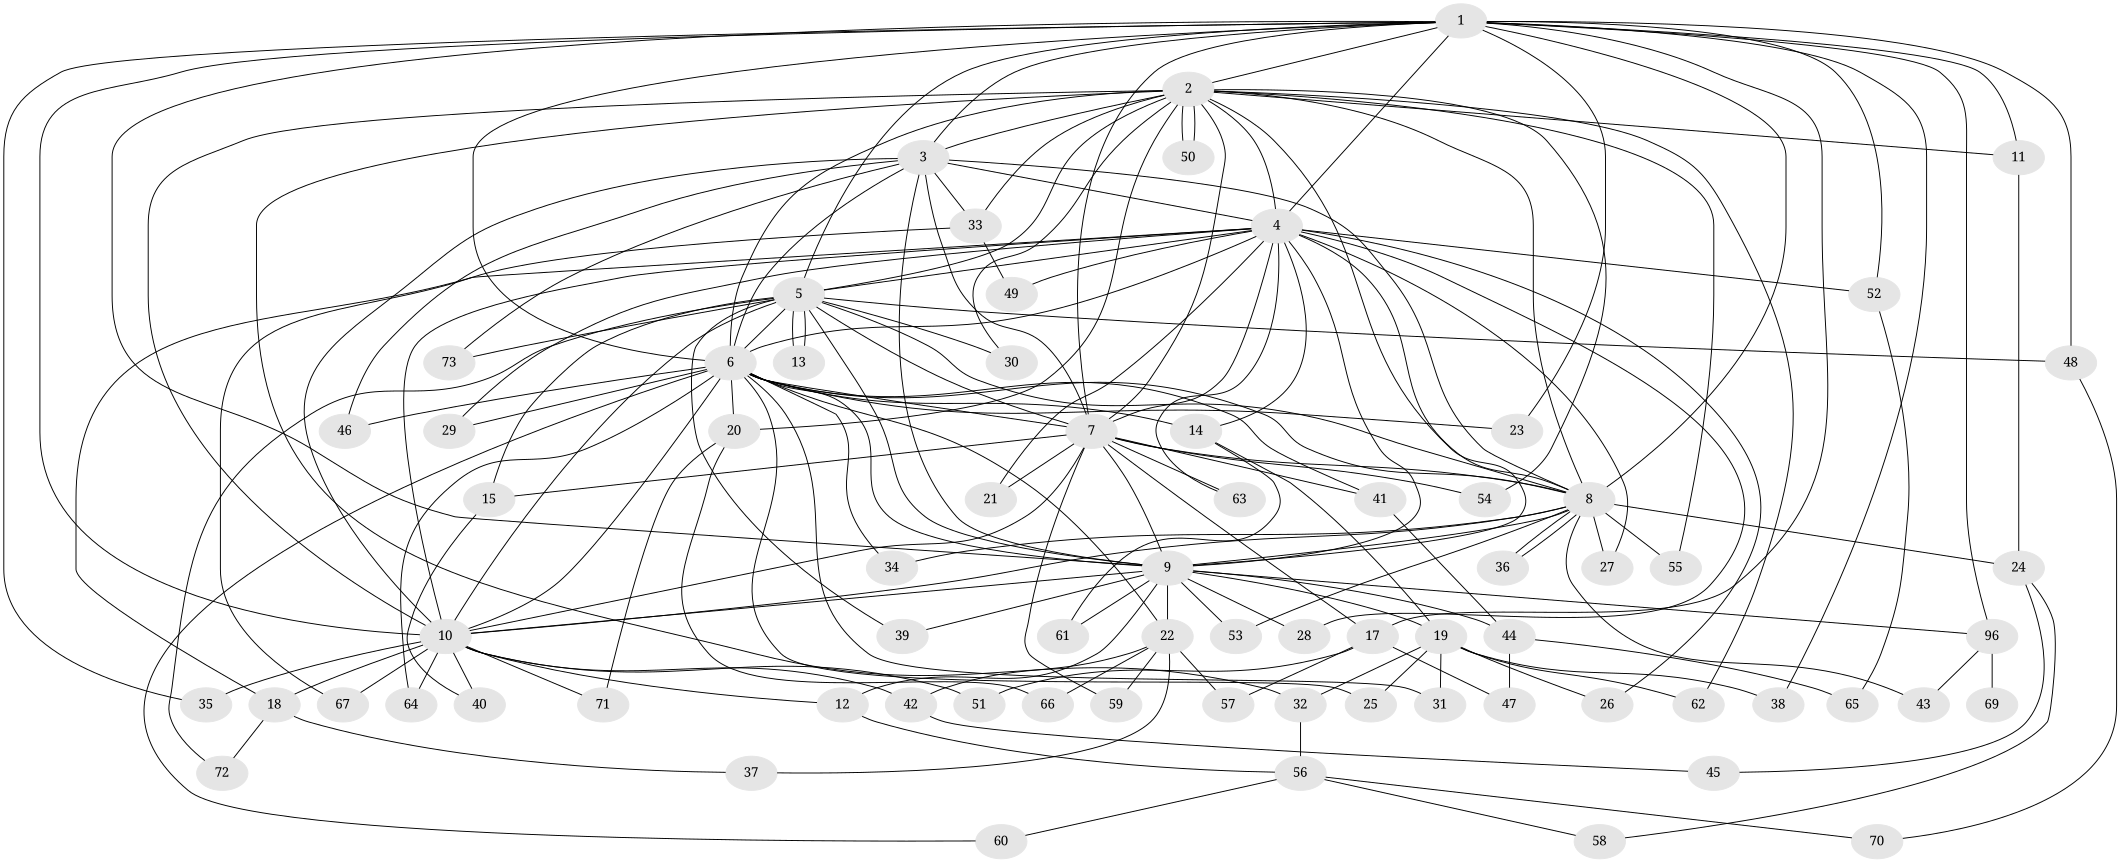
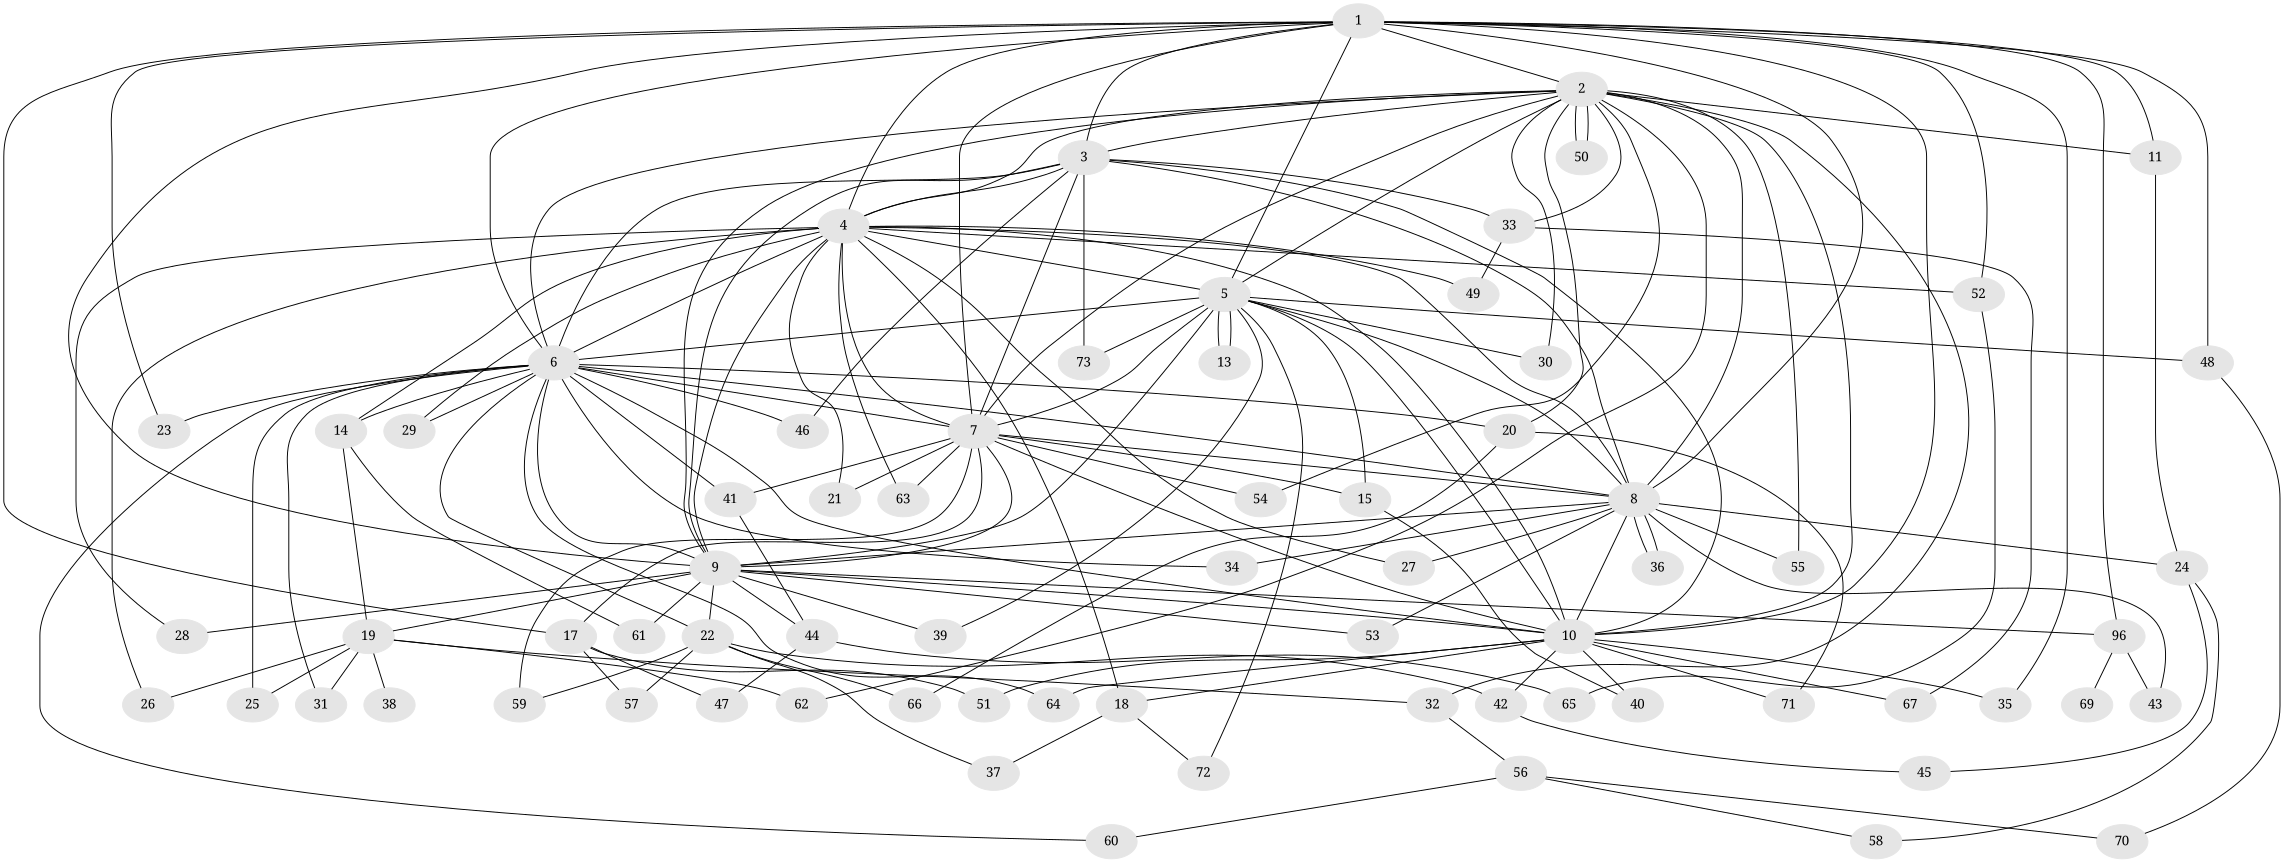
edge "1" -- "38": removed
node "12": removed
